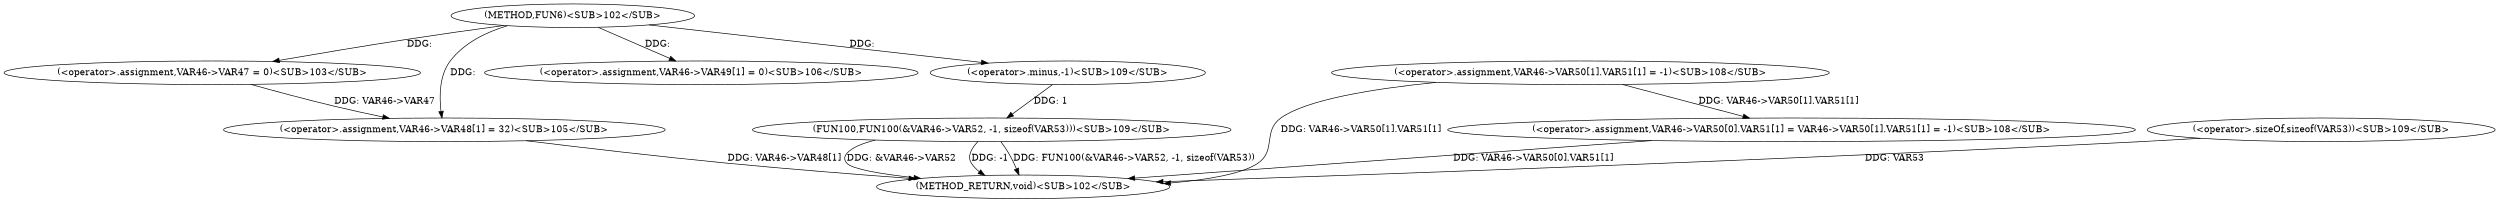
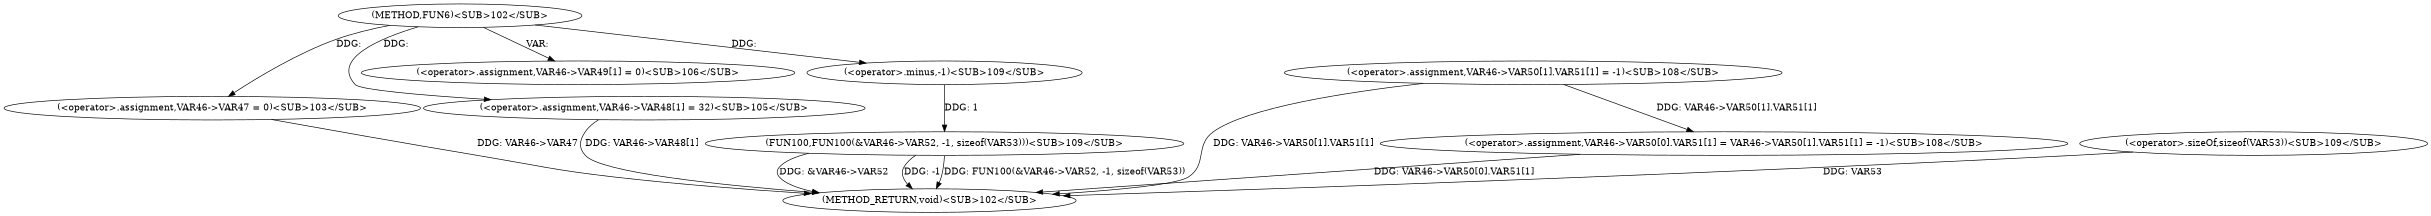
edge "(METHOD,FUN6)<SUB>102</SUB>" -> "(<operator>.assignment,VAR46->VAR49[1] = 0)<SUB>106</SUB>": label "DDG: " -> "VAR: "
edge "(<operator>.assignment,VAR46->VAR47 = 0)<SUB>103</SUB>" -> "(<operator>.assignment,VAR46->VAR48[1] = 32)<SUB>105</SUB>": now "(<operator>.assignment,VAR46->VAR47 = 0)<SUB>103</SUB>" -> "(METHOD_RETURN,void)<SUB>102</SUB>"
